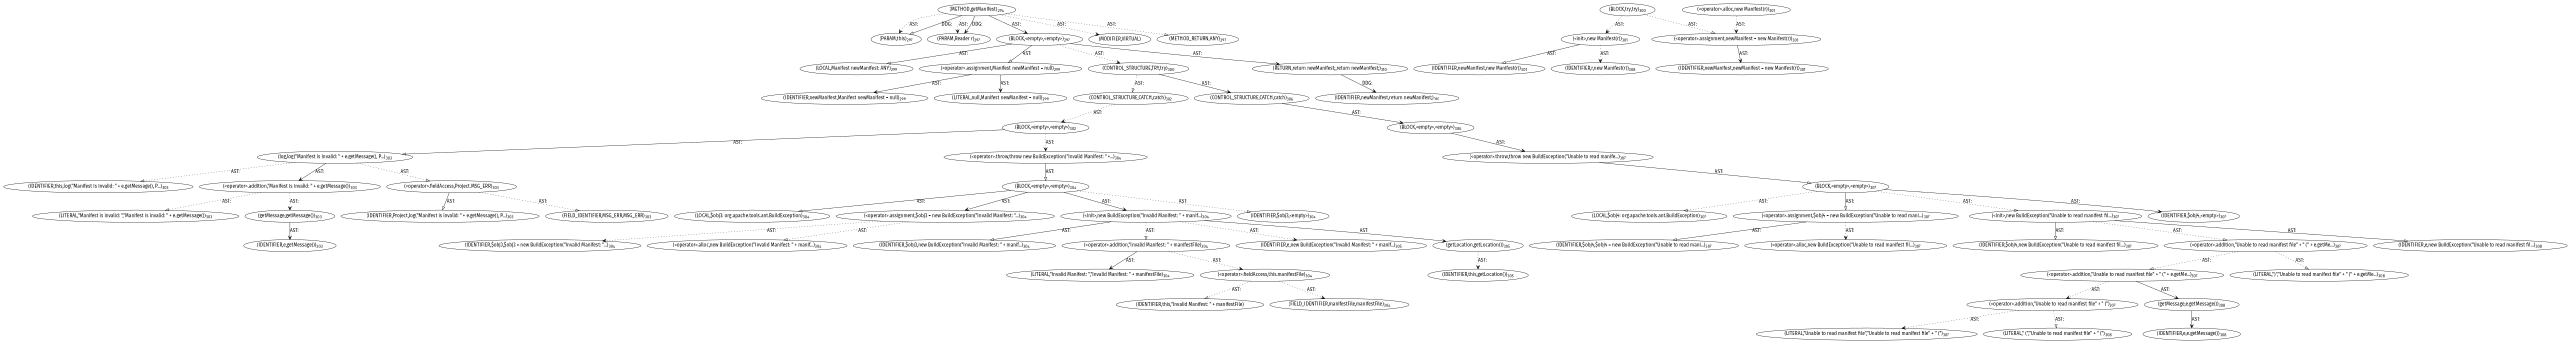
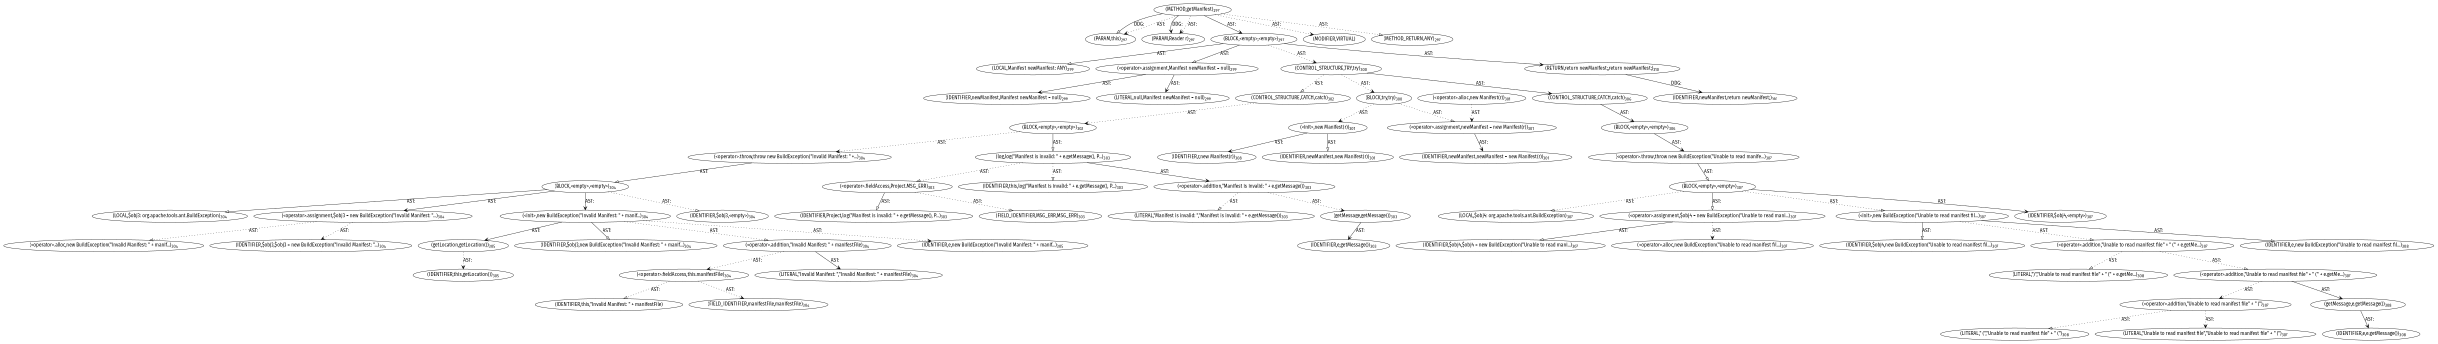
node "(METHOD,getManifest)": text "294" -> "297"
edge "(<init>,new Manifest(r))" -> "(IDENTIFIER,r,new Manifest(r))": style dotted -> solid
edge "(CONTROL_STRUCTURE,TRY,try)" -> "(BLOCK,try,try)": added, label "AST:"
